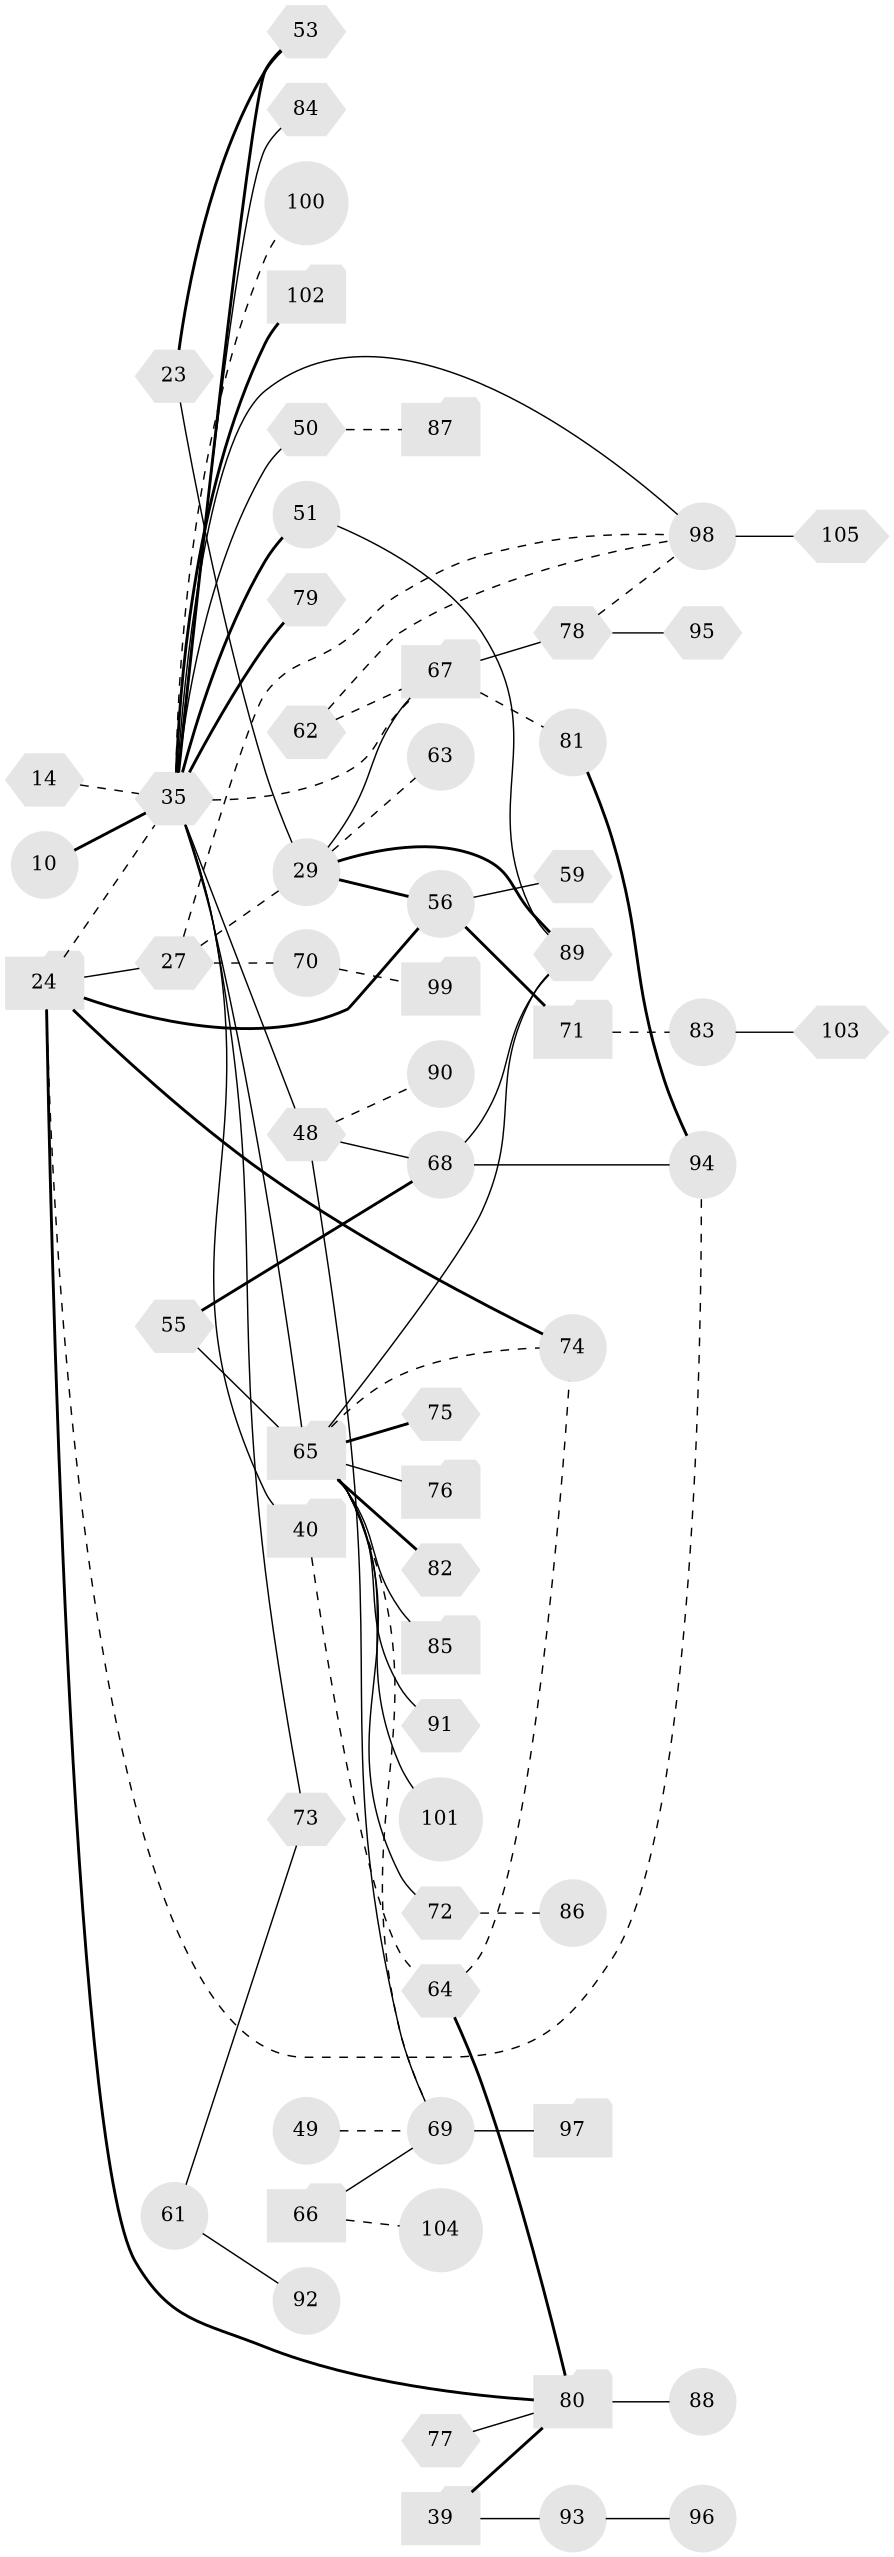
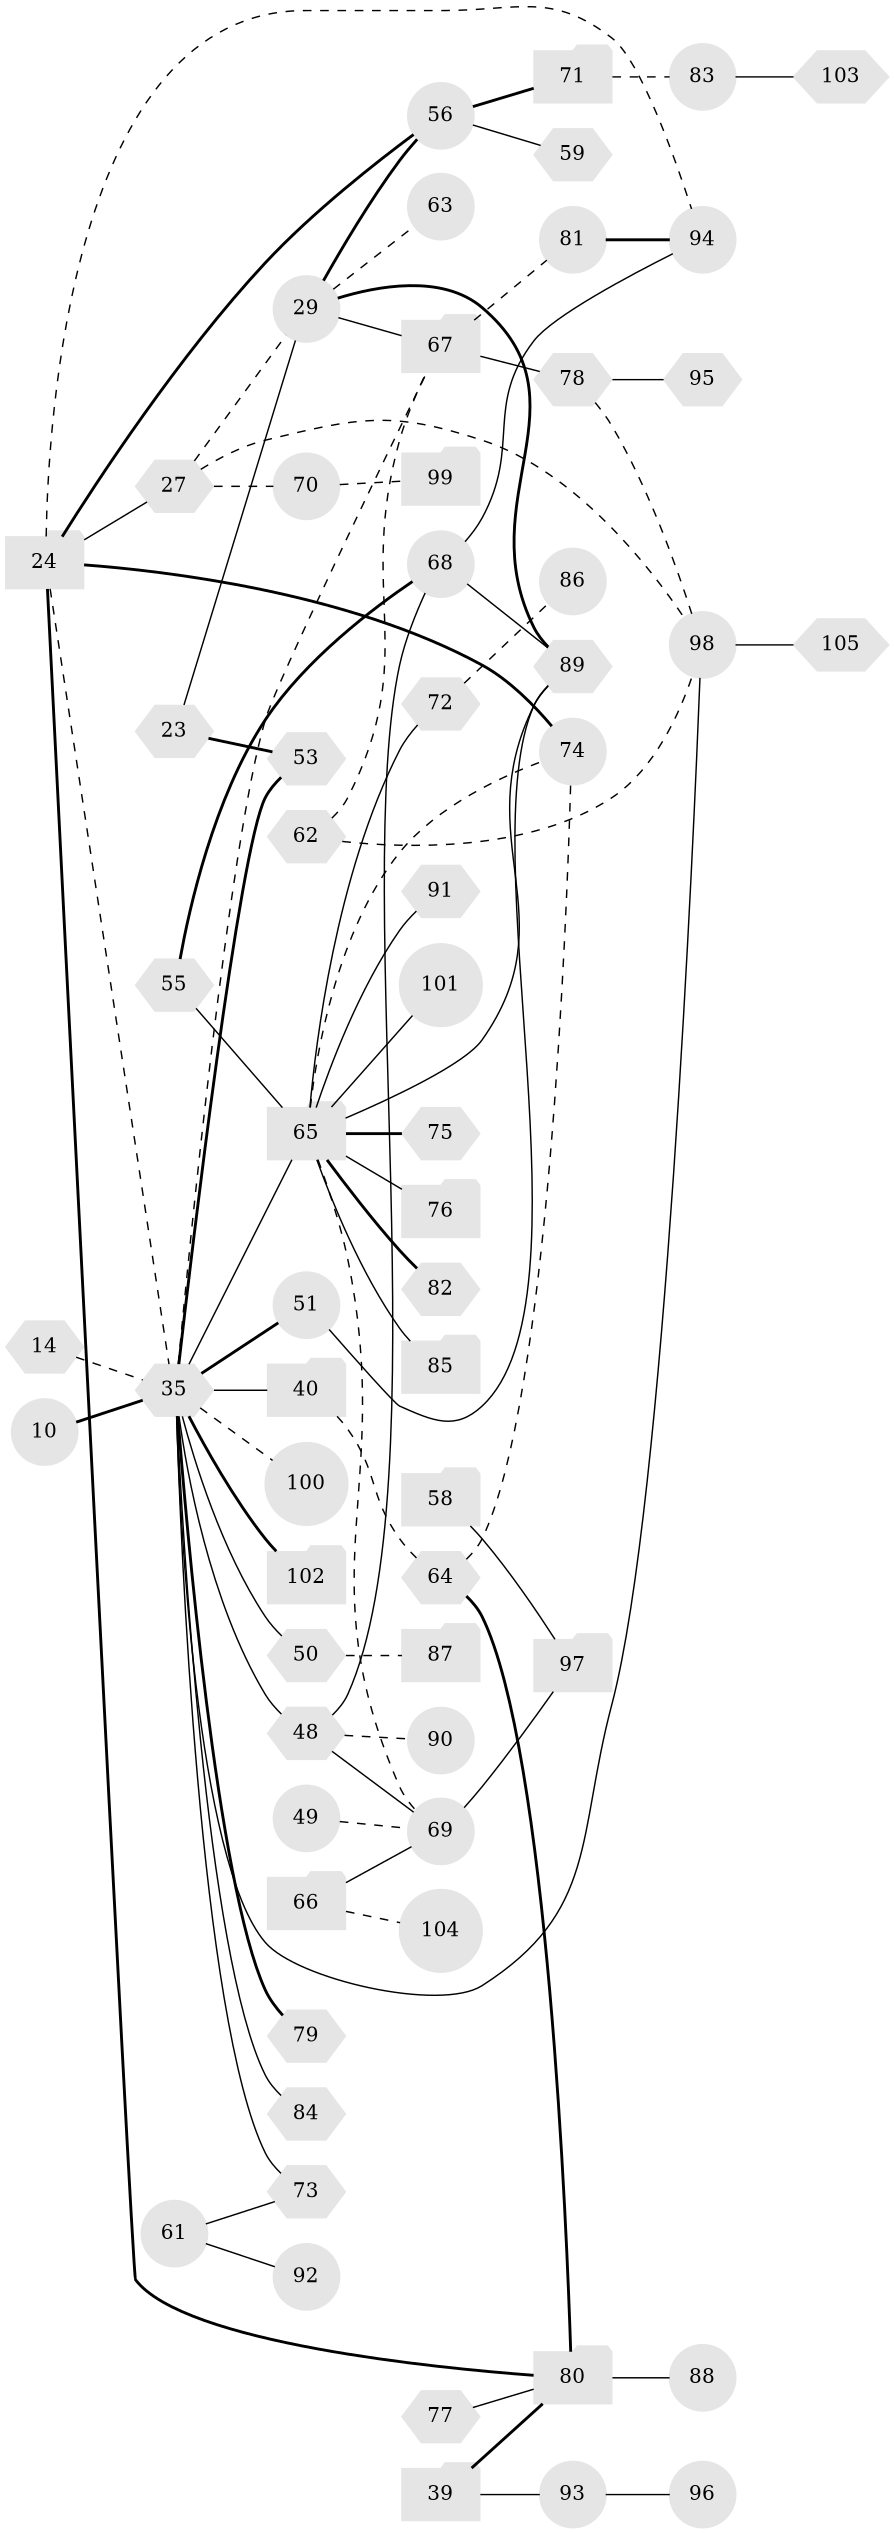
node "58": added
